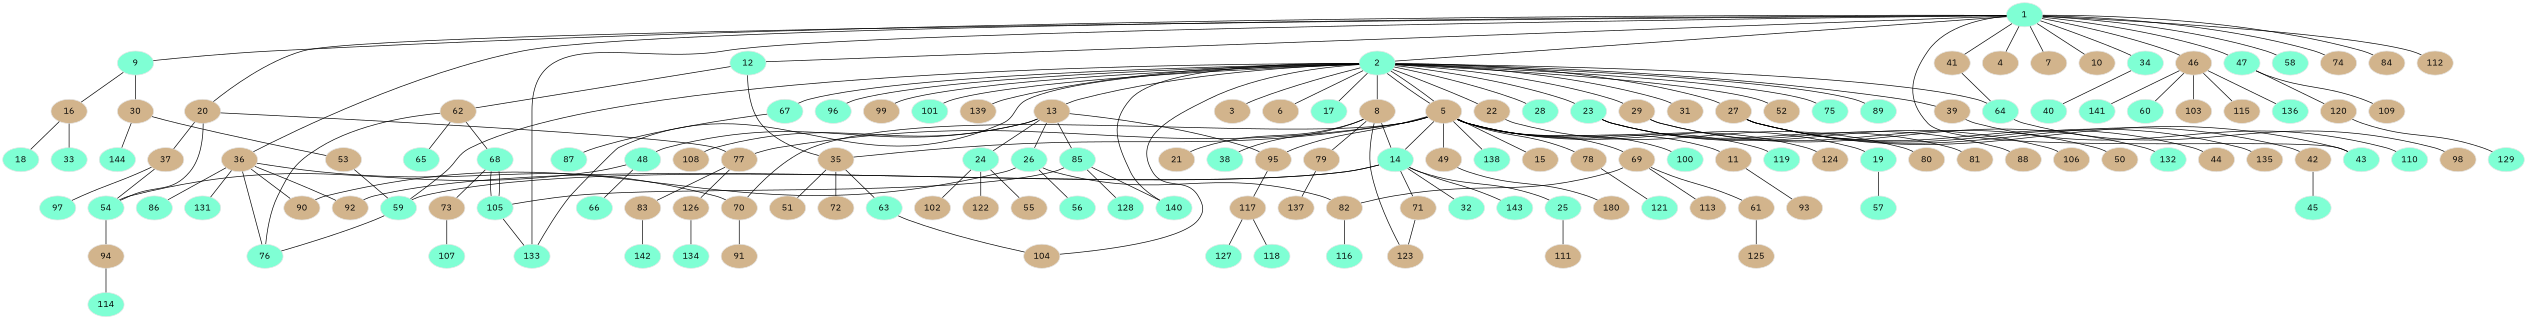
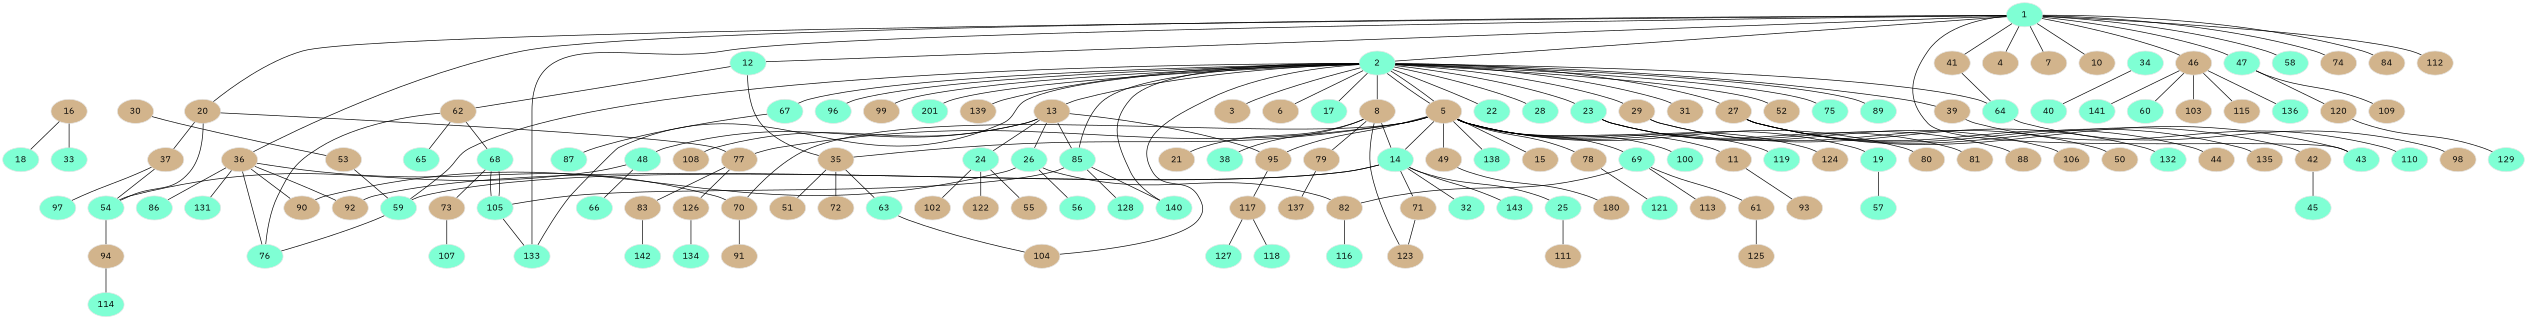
edge "1" -- "34": removed
node "9": removed
edge "2" -- "85": added
node "101": label "101" -> "201"
node "22": fillcolor tan -> aquamarine
edge "22" -- "80": now "5" -- "80"
node "144": removed
node "69": fillcolor tan -> aquamarine
